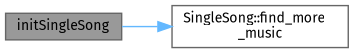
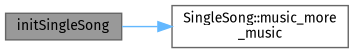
node "SingleSong::find_more _music": label "SingleSong::find_more _music" -> "SingleSong::music_more _music"
